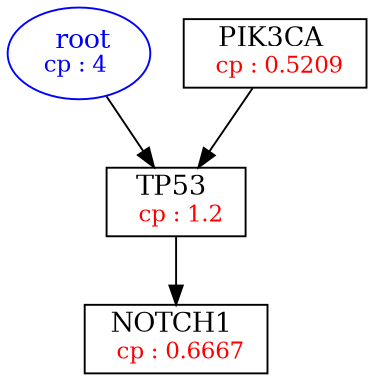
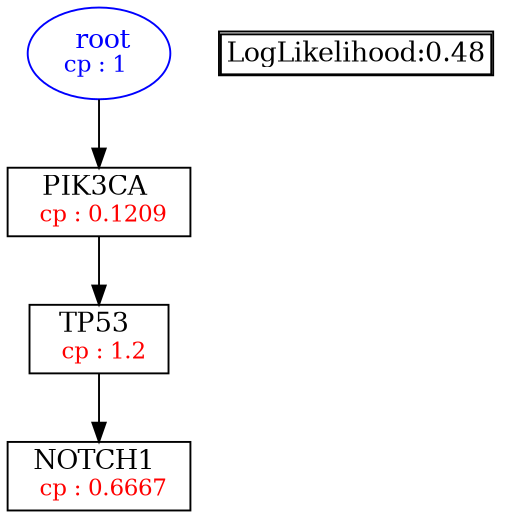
node "LogLikelihood:0.48": added
node "root": text "cp : 4" -> "cp : 1"
node "PIK3CA": text "cp : 0.5209" -> "cp : 0.1209"
edge "root" -> "TP53": now "root" -> "PIK3CA"
